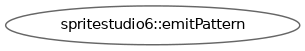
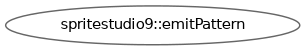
node "spritestudio6::emitPattern": label "spritestudio6::emitPattern" -> "spritestudio9::emitPattern"
